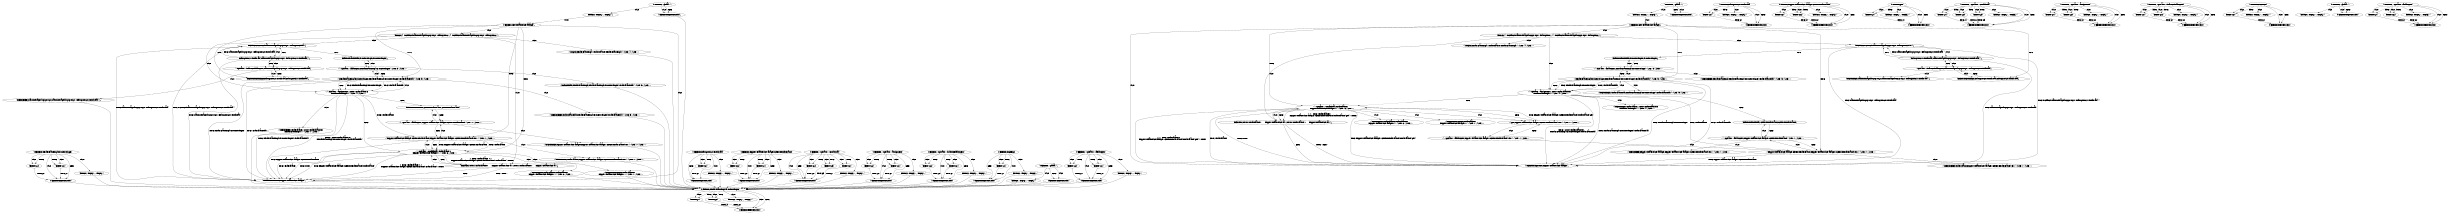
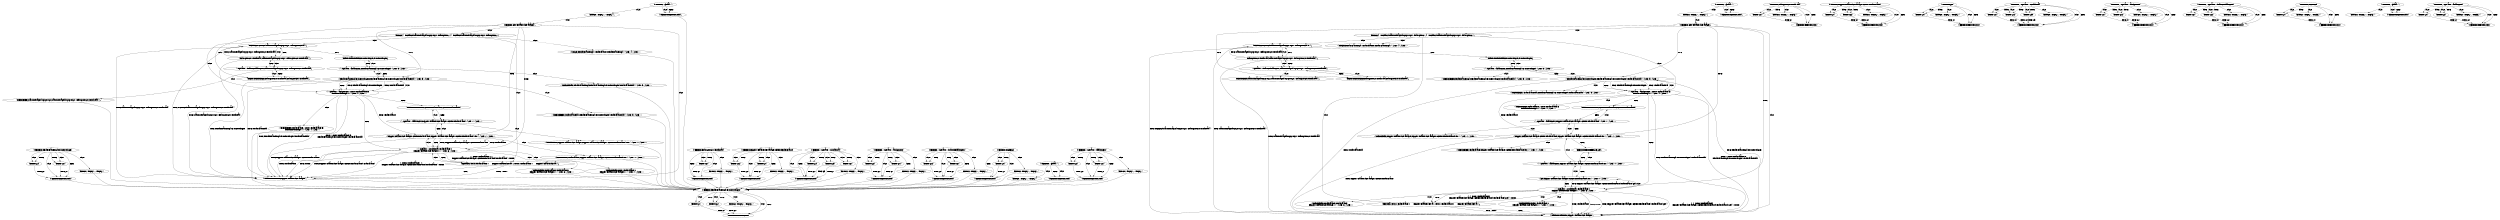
node "(FIELD_IDENTIFIER,get,get)": added
